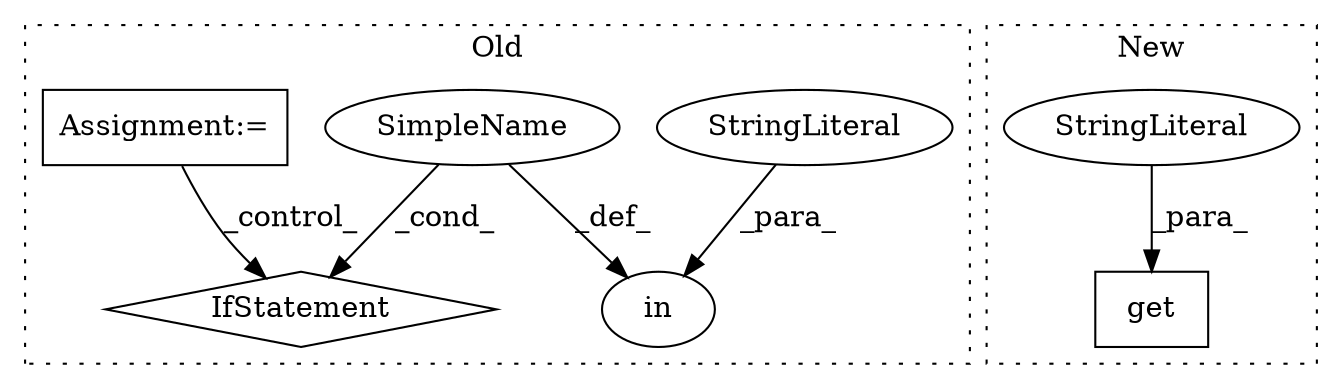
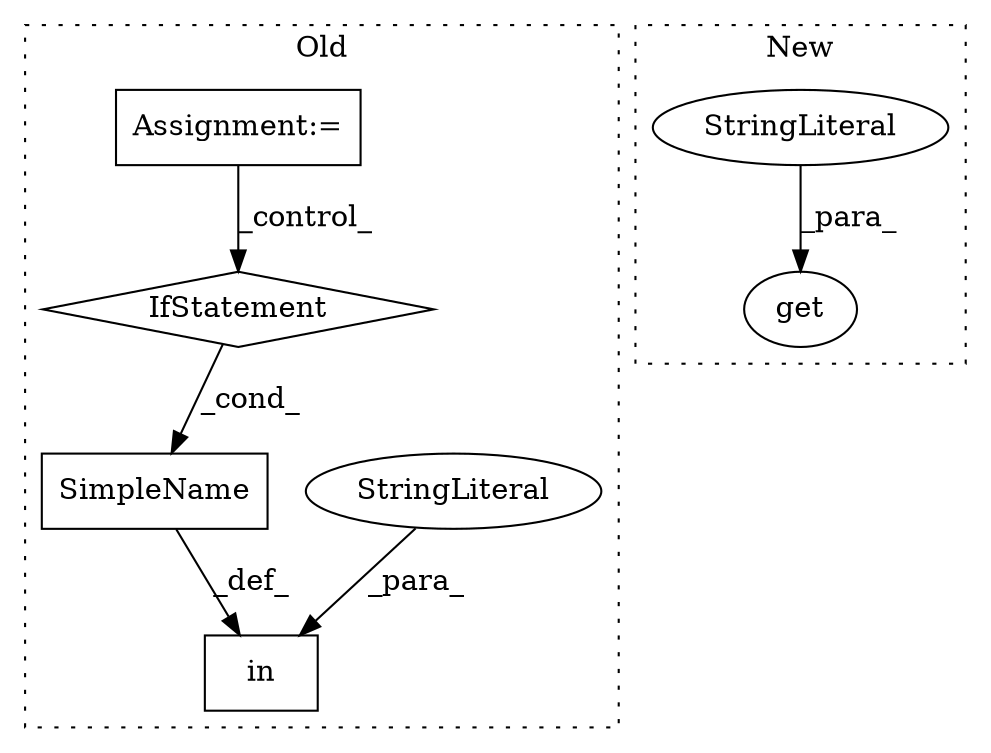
node "SimpleName": shape ellipse -> box
edge "SimpleName" -> "IfStatement": reversed
node "in": shape ellipse -> box
node "get": shape box -> ellipse
